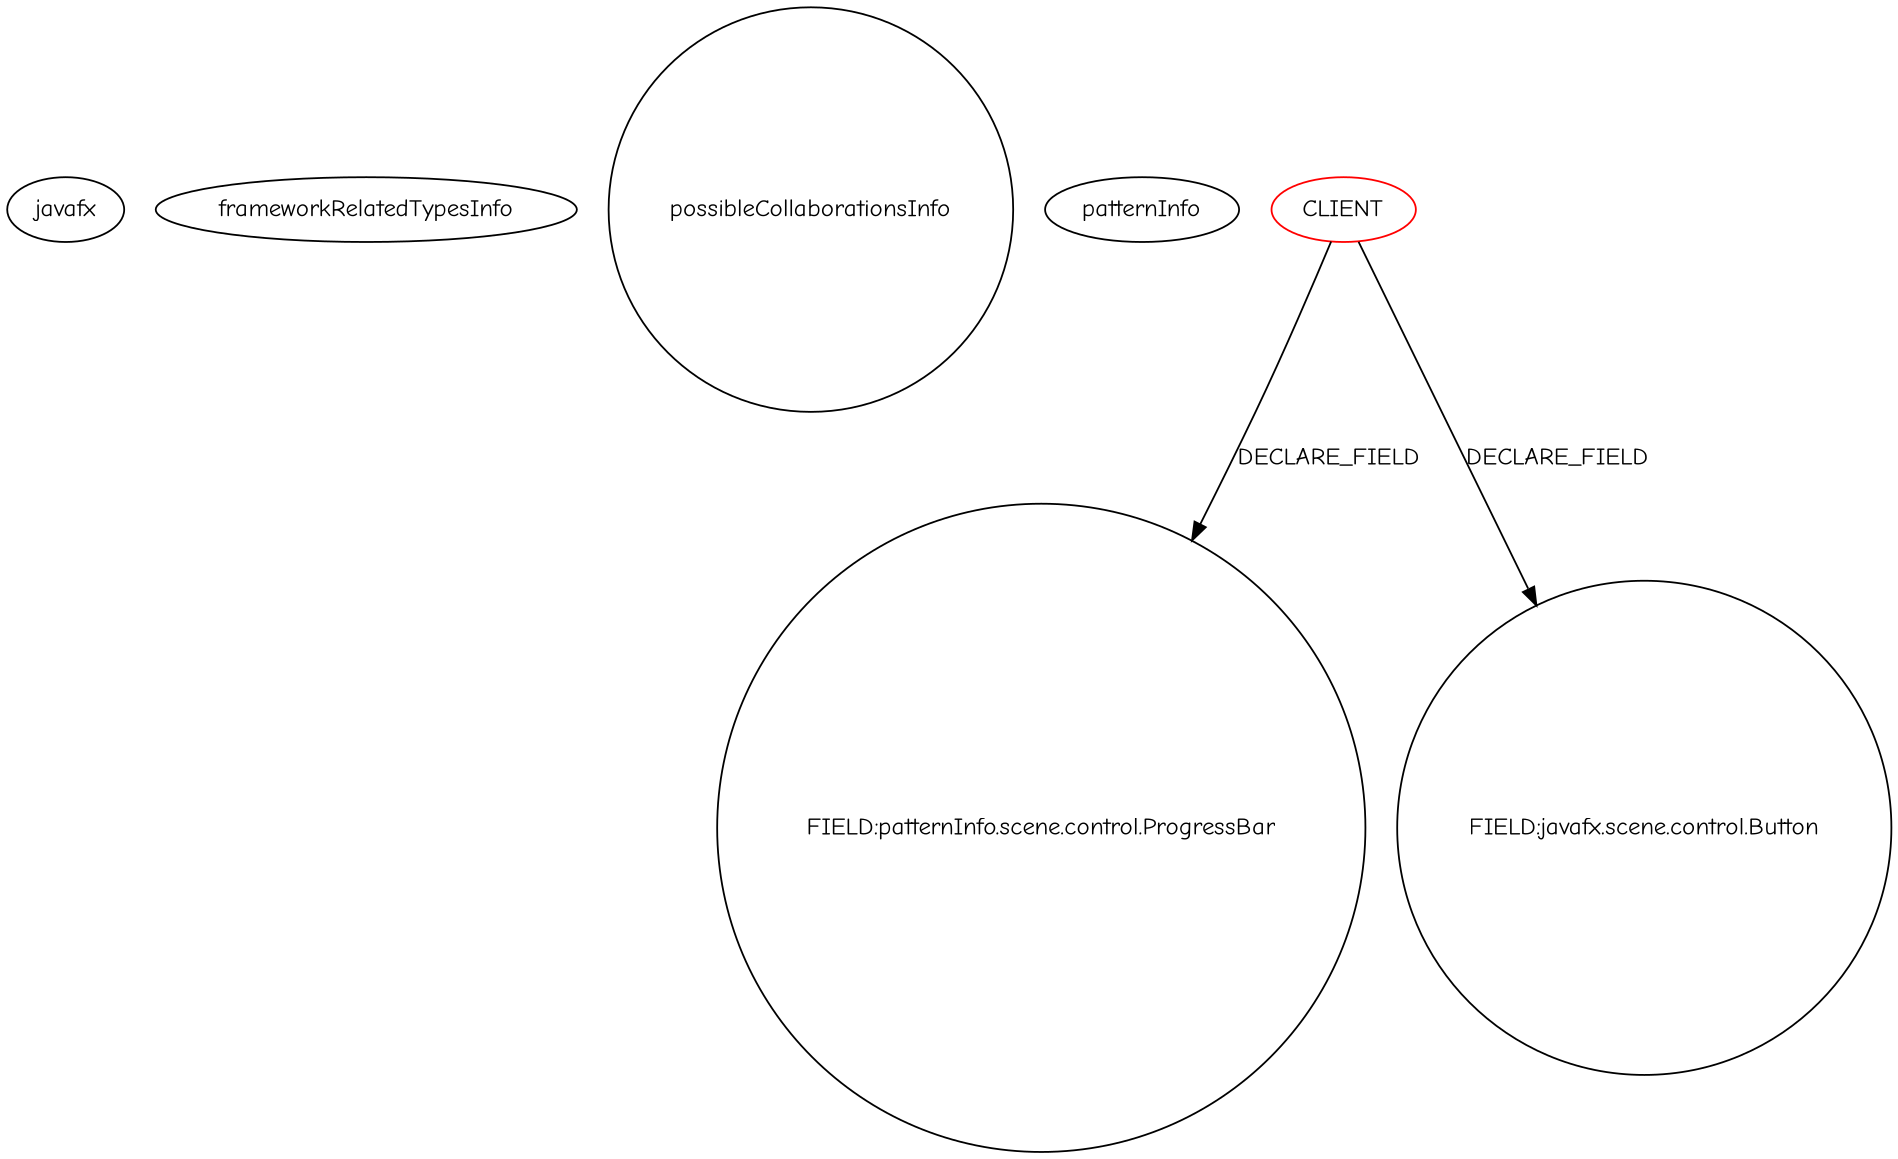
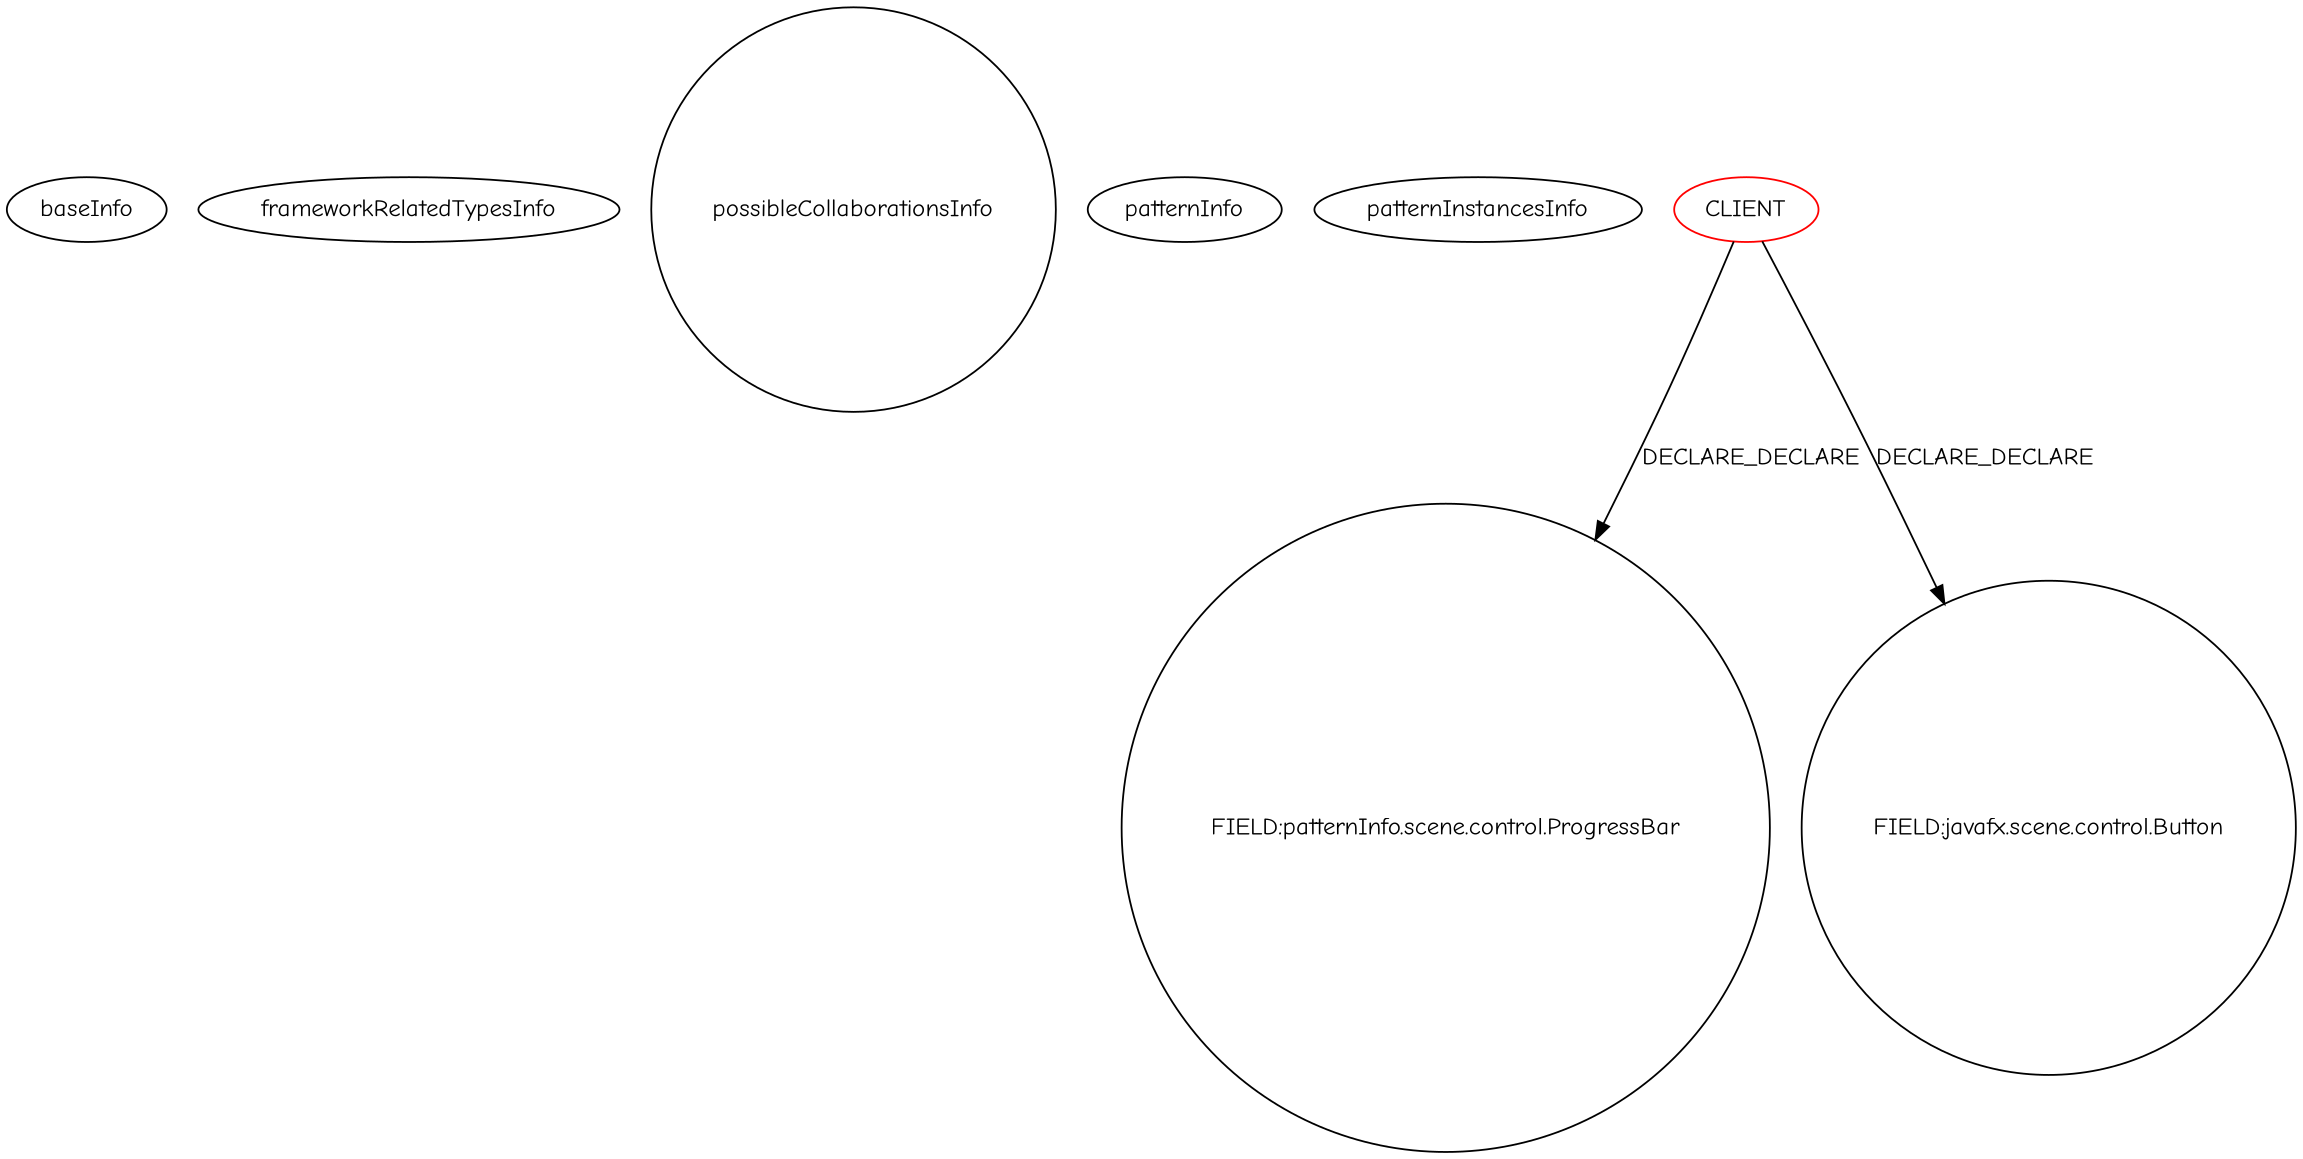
node "javafx": label "javafx" -> "baseInfo"
node "patternInstancesInfo": added
edge "CLIENT" -> "FIELD:patternInfo.scene.control.ProgressBar": label "DECLARE_FIELD" -> "DECLARE_DECLARE"
edge "CLIENT" -> "FIELD:javafx.scene.control.Button": label "DECLARE_FIELD" -> "DECLARE_DECLARE"
